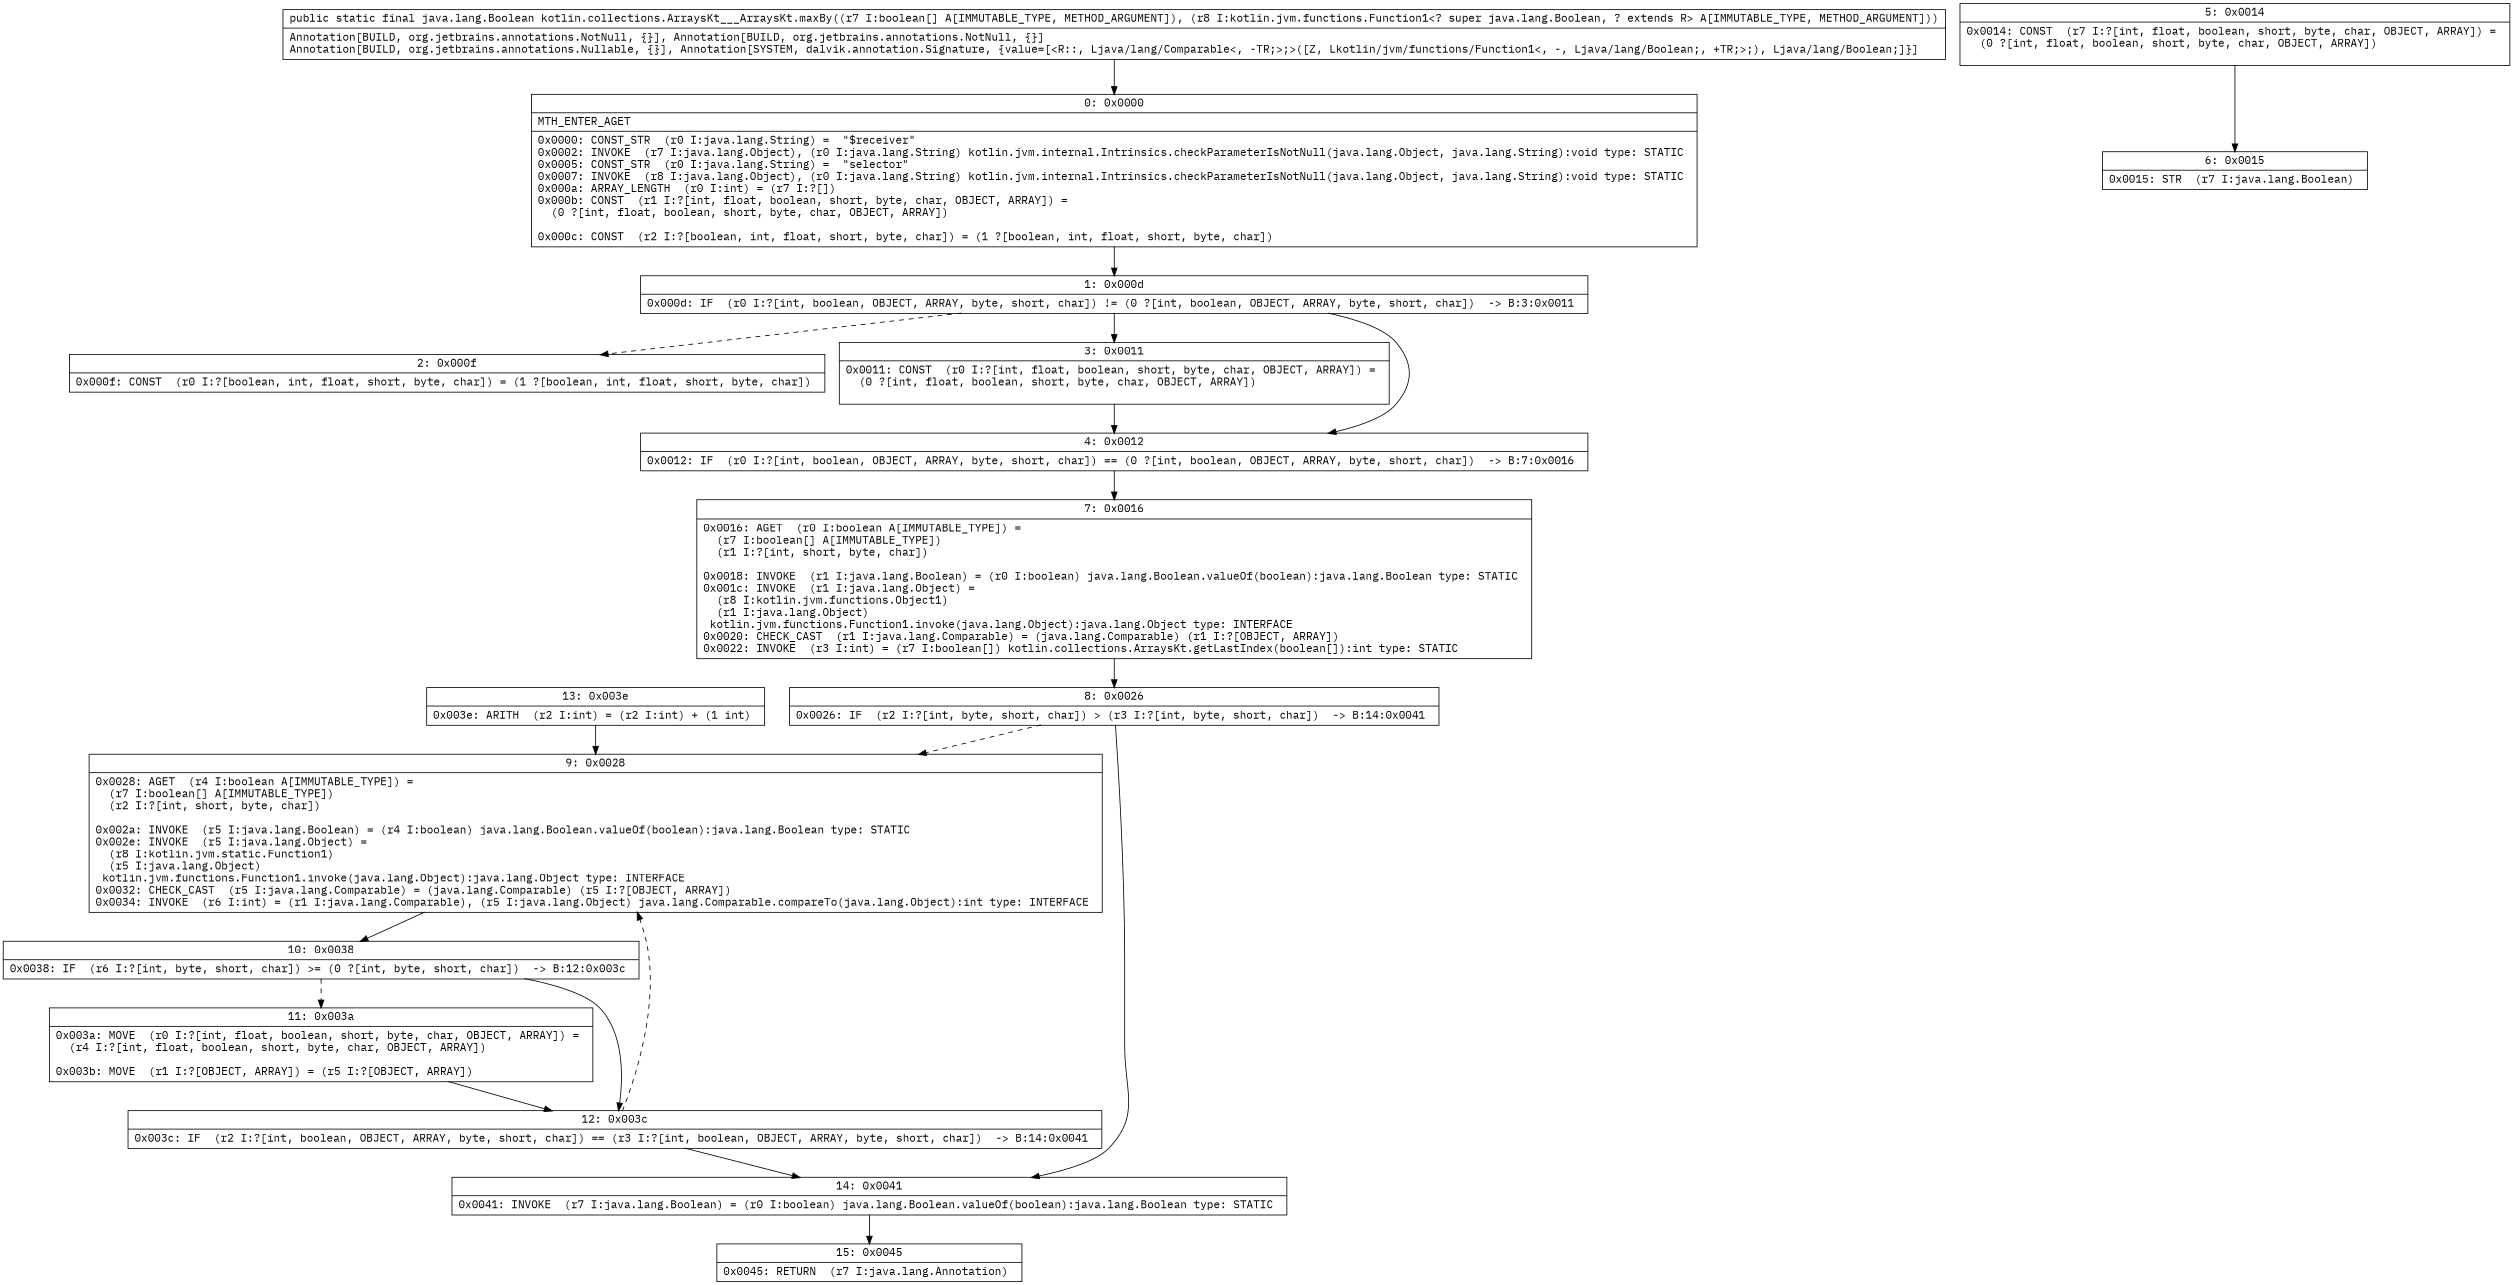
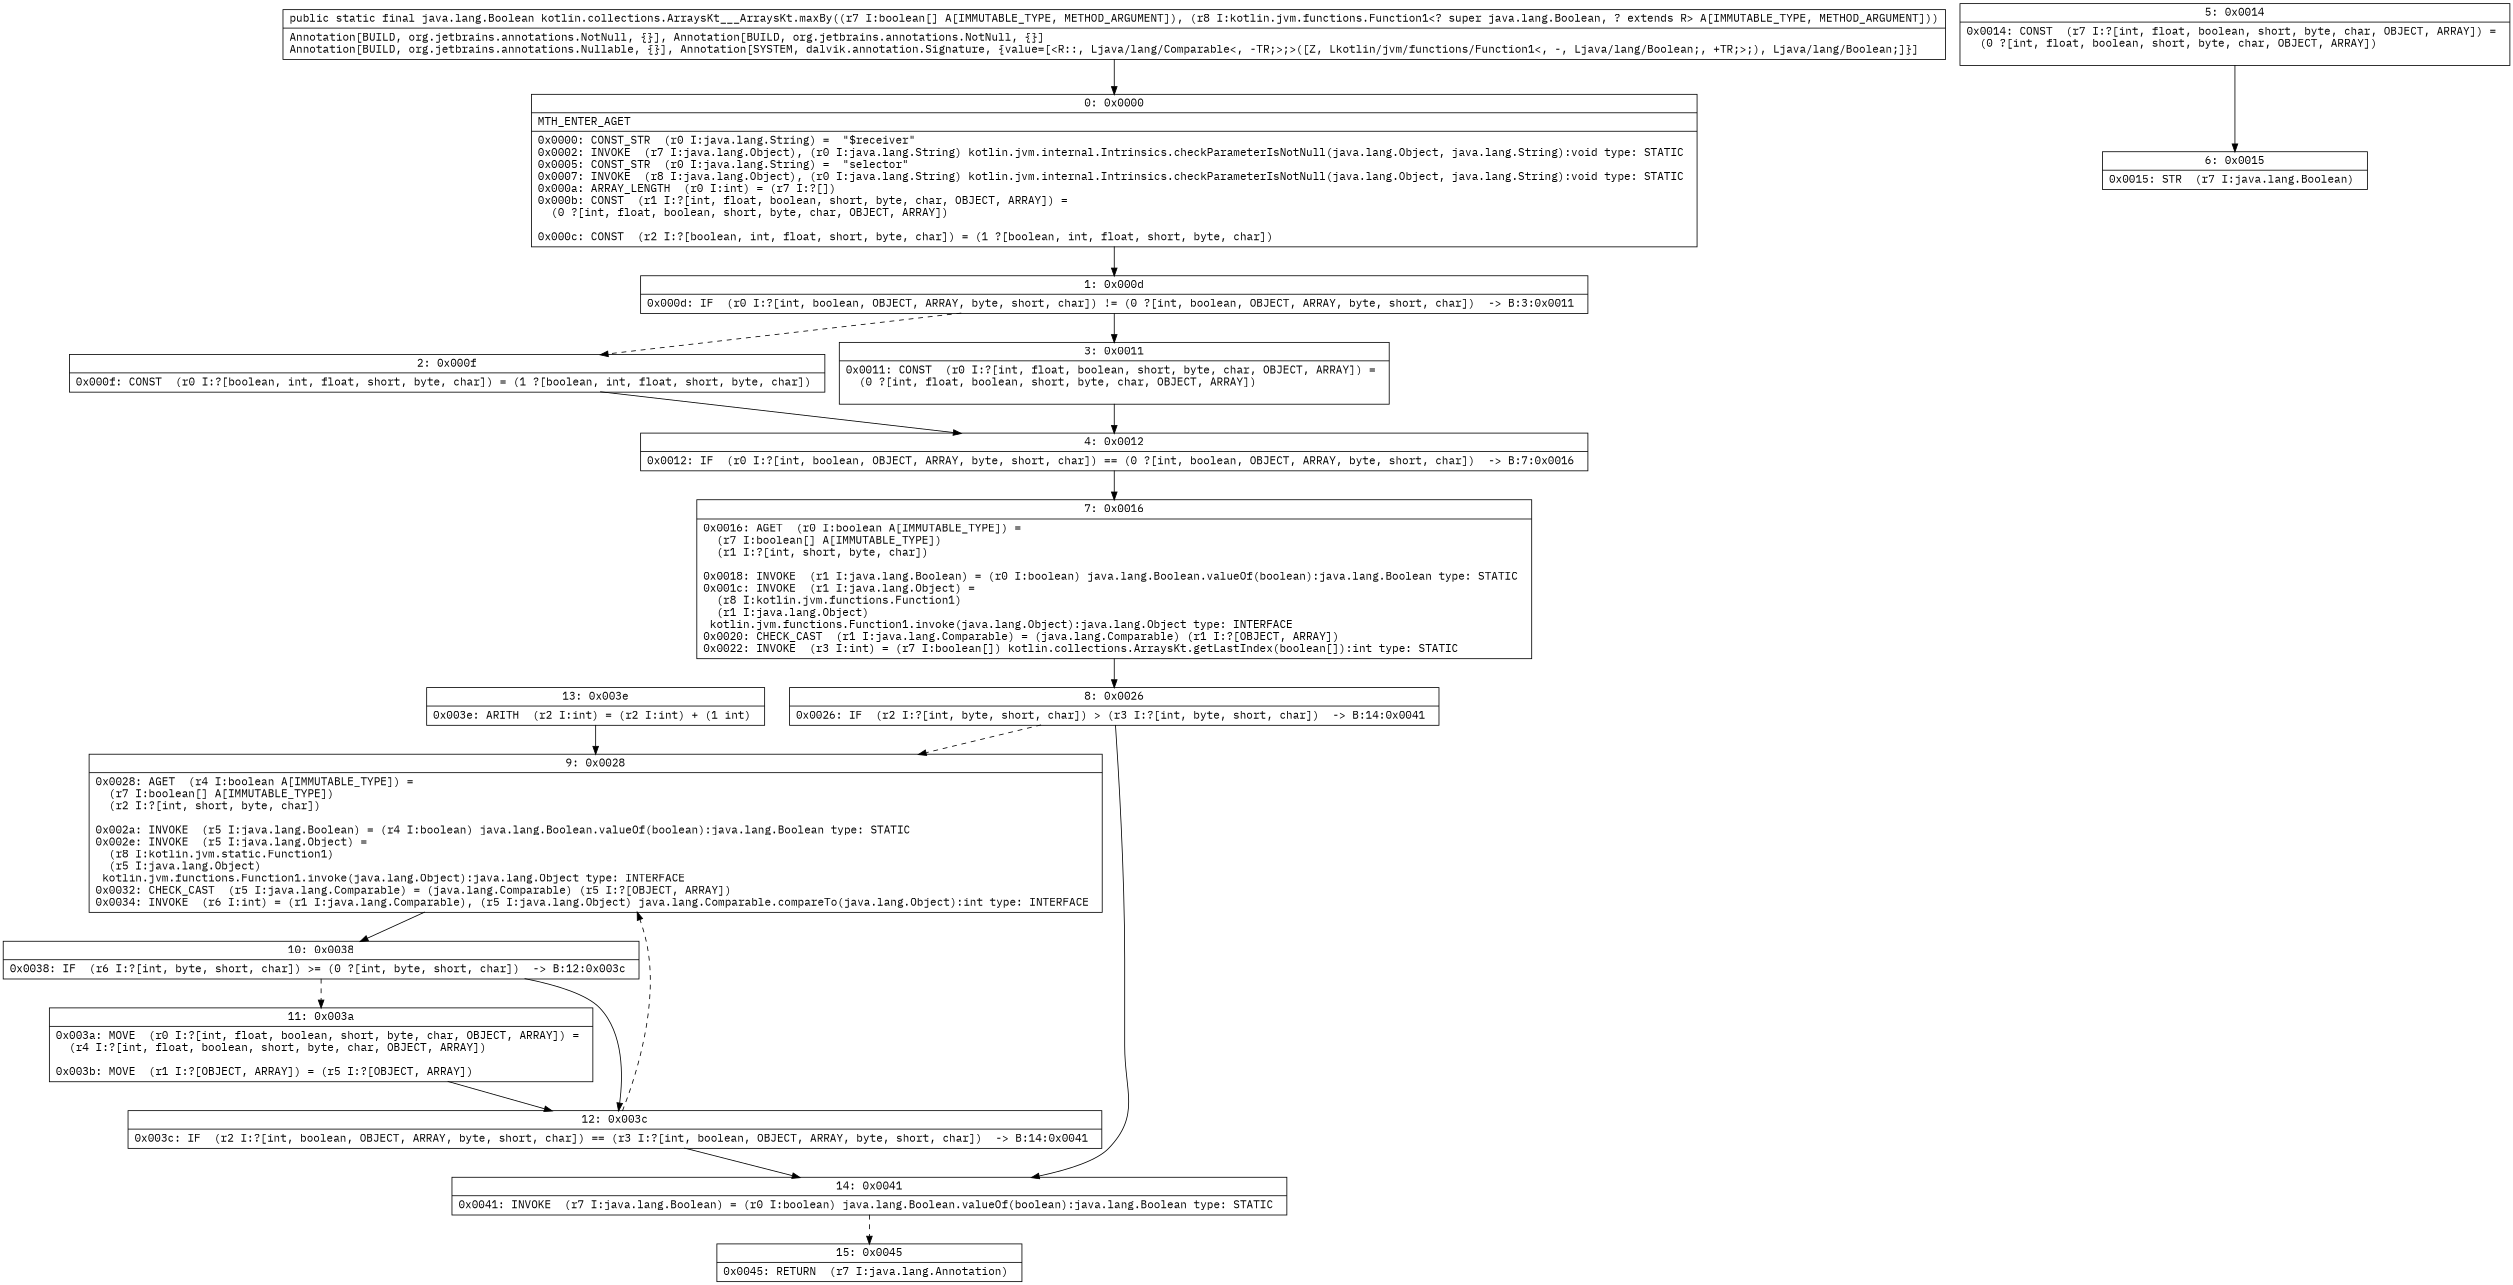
edge "1: 0x000d" -> "4: 0x0012": now "2: 0x000f" -> "4: 0x0012"
node "7: 0x0016": text "(r8 I:kotlin.jvm.functions.Object1)" -> "(r8 I:kotlin.jvm.functions.Function1)"
edge "14: 0x0041" -> "15: 0x0045": style solid -> dashed
